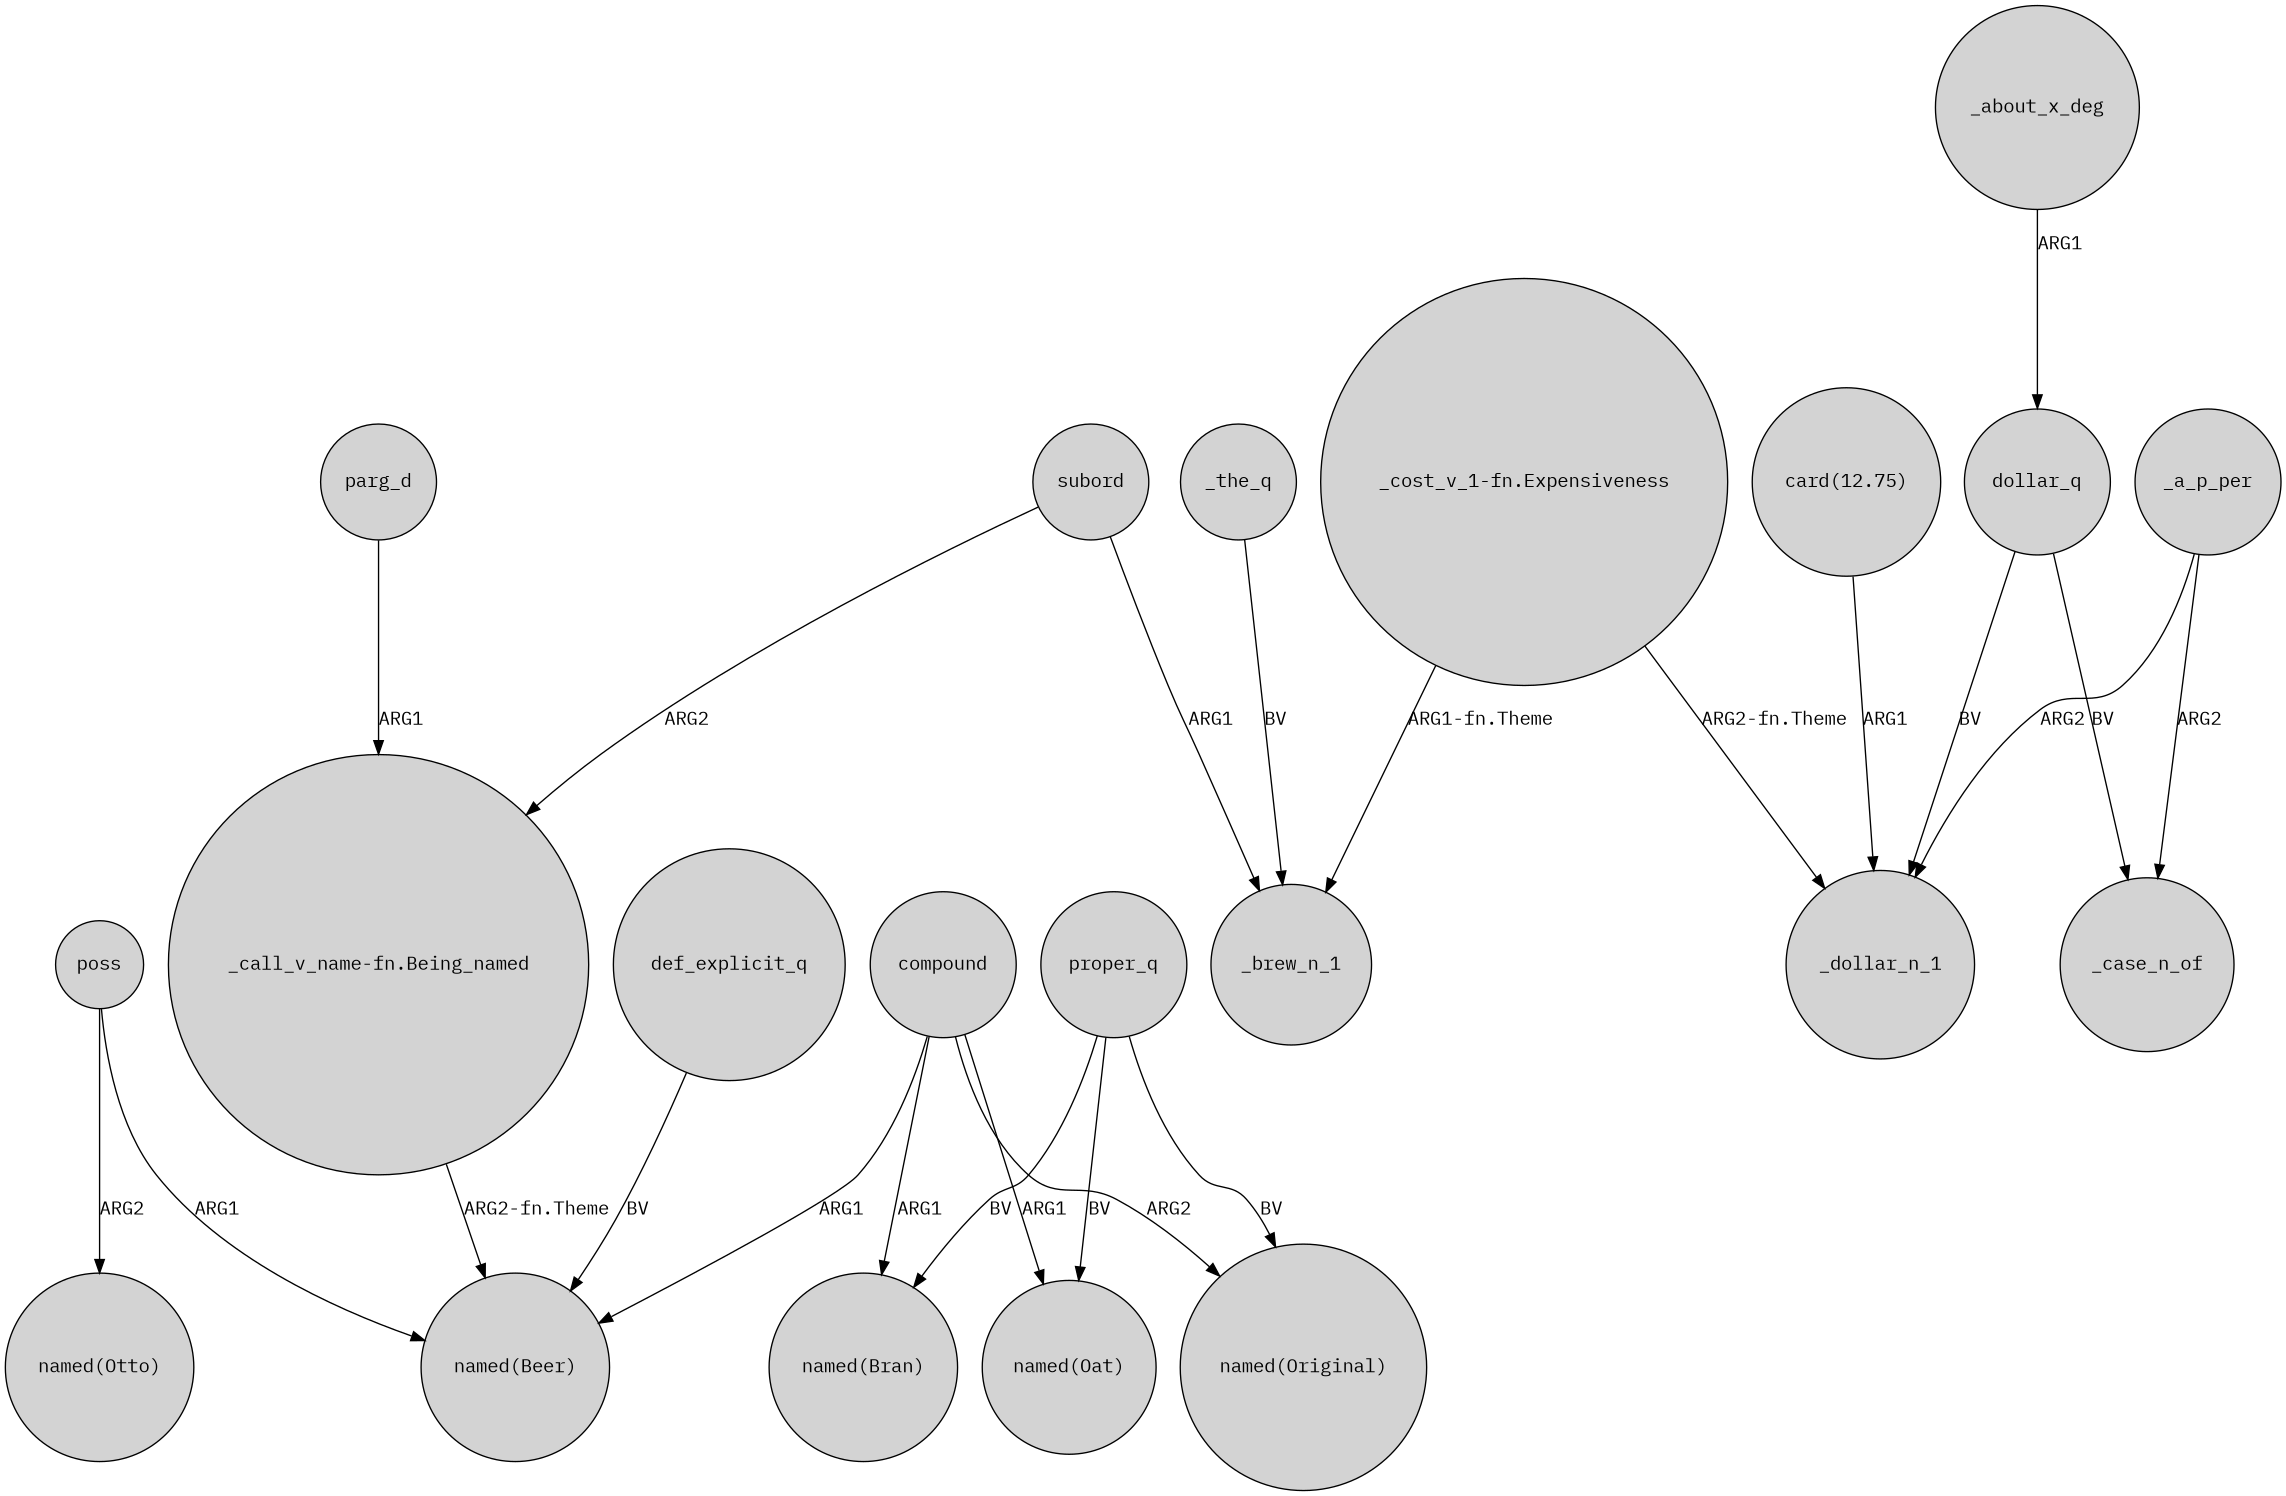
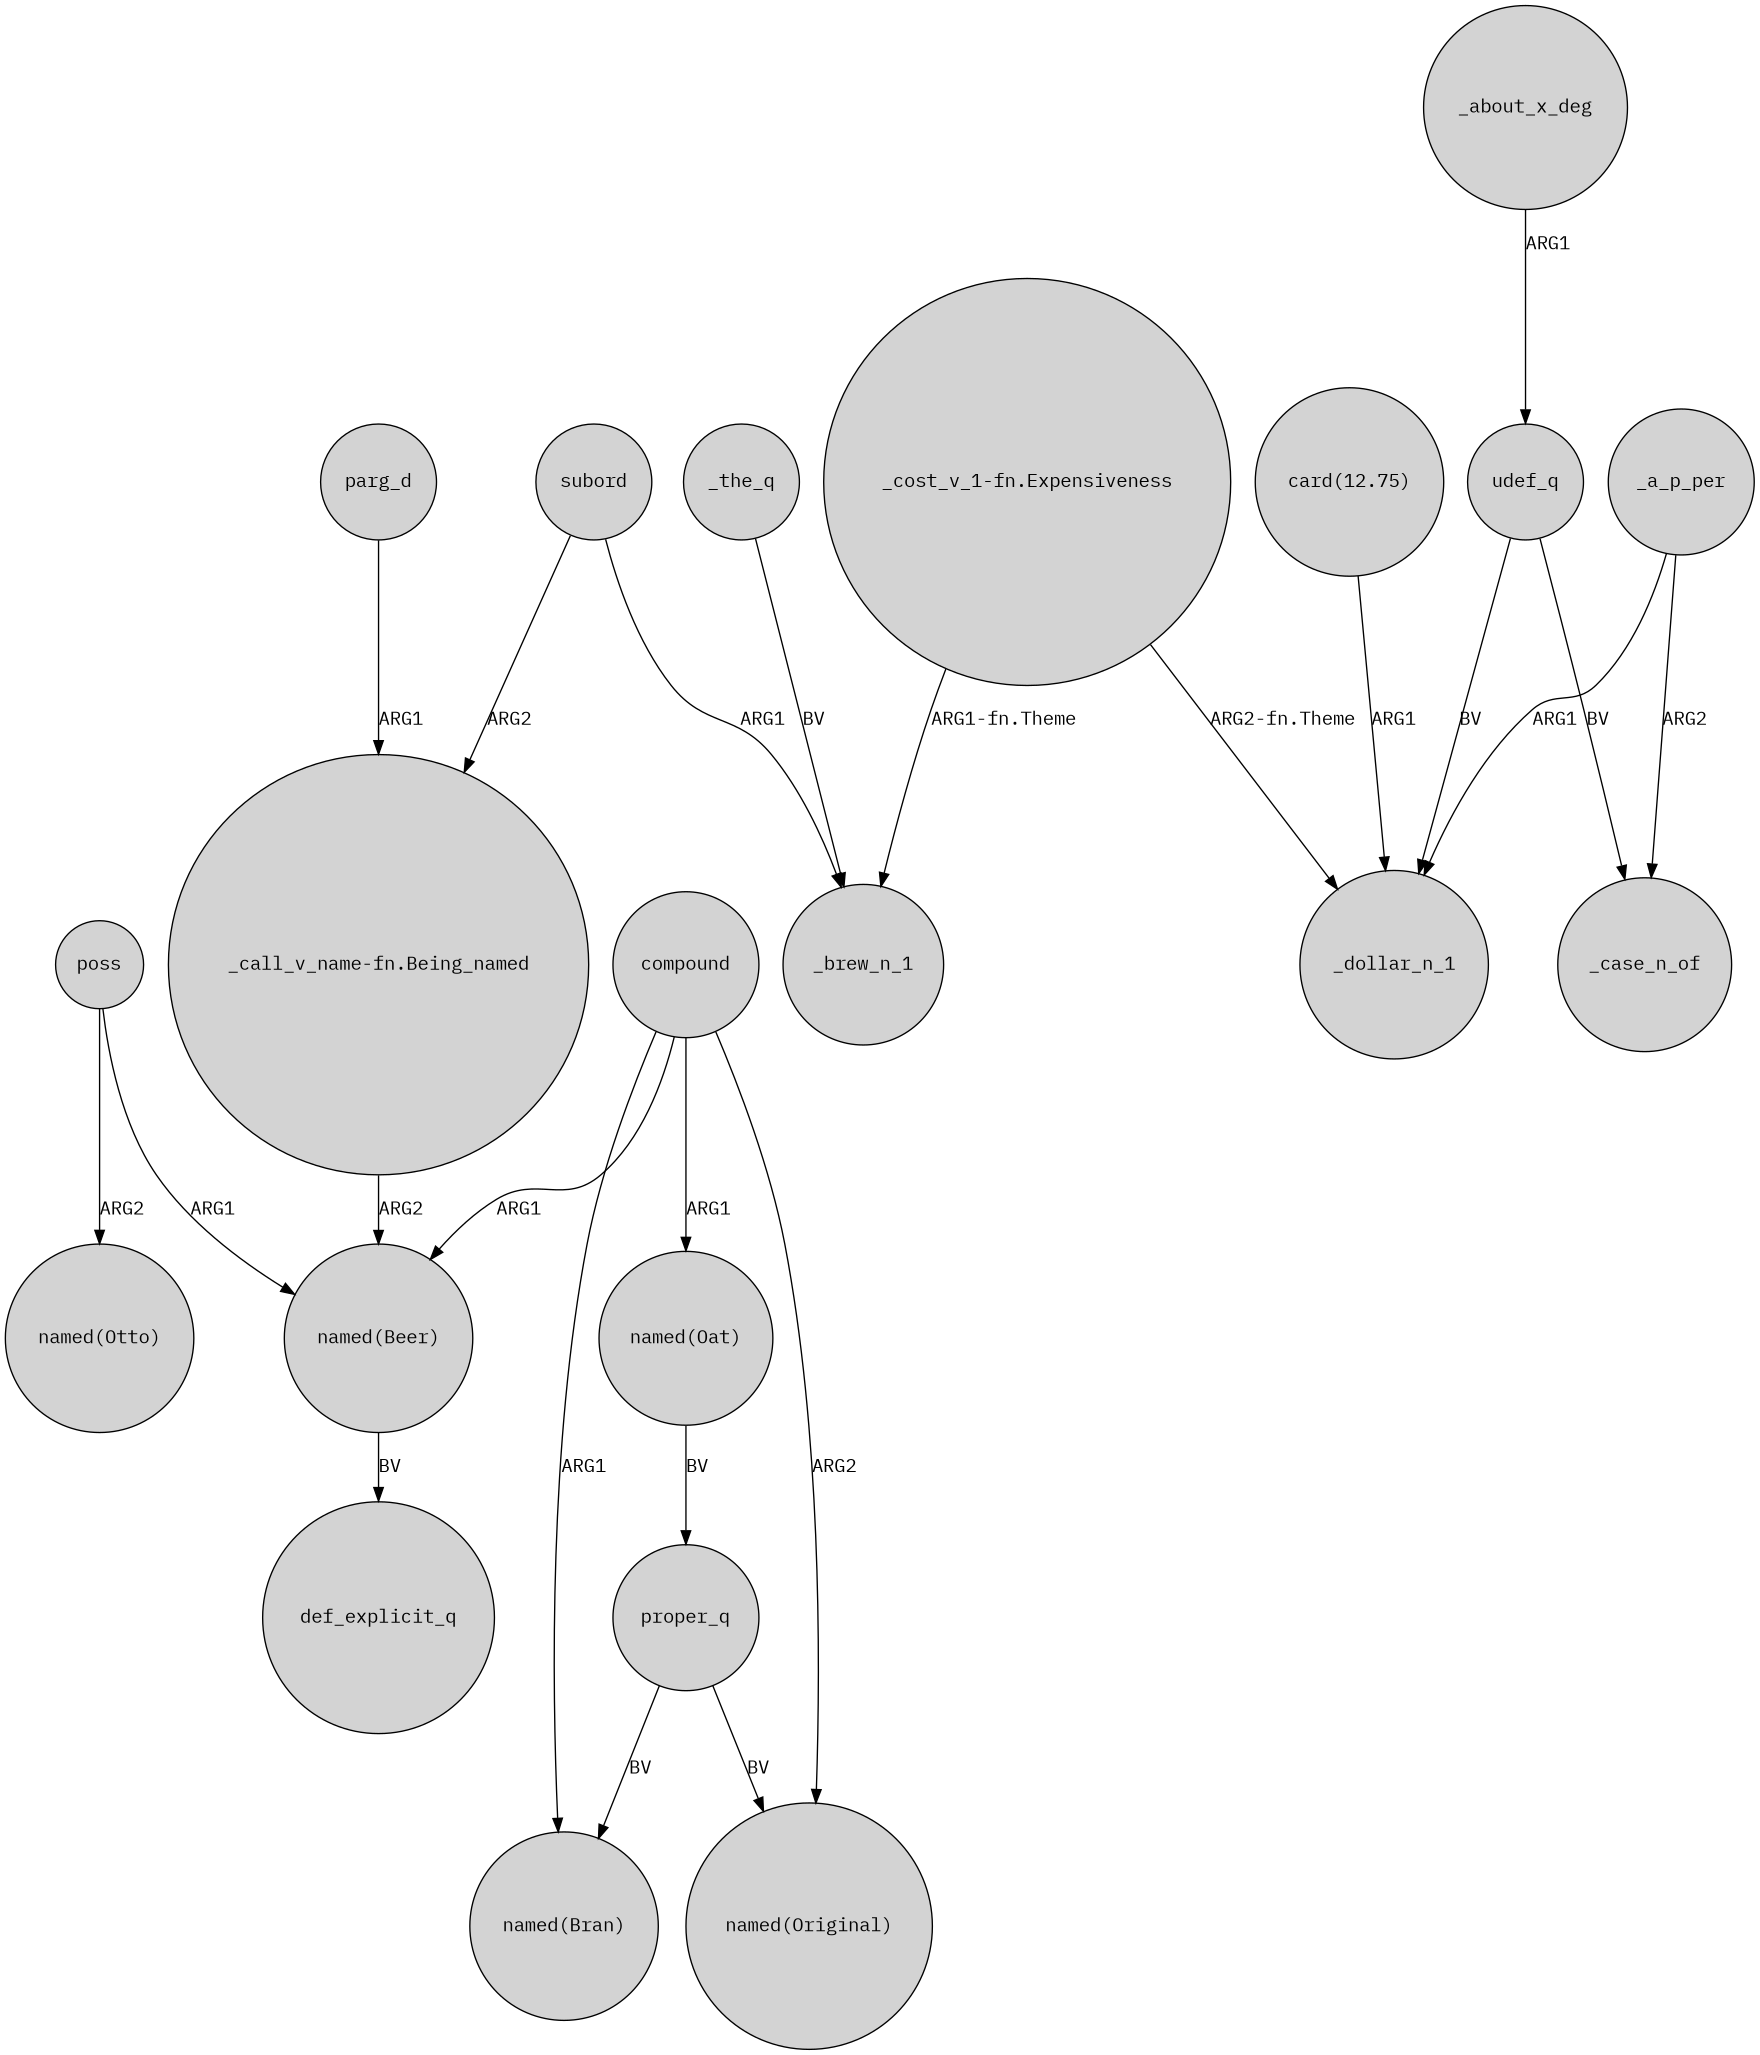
node "dollar_q": label "dollar_q" -> "udef_q"
edge "_a_p_per" -> "_dollar_n_1": label "ARG2" -> "ARG1"
edge "proper_q" -> "named(Oat)": reversed
edge "def_explicit_q" -> "named(Beer)": reversed
edge "_call_v_name-fn.Being_named" -> "named(Beer)": label "ARG2-fn.Theme" -> "ARG2"
